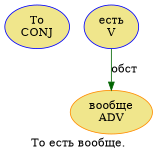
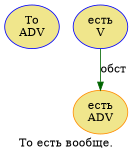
node "То CONJ": label "То CONJ" -> "То ADV"
node "вообще ADV": label "вообще ADV" -> "есть ADV"
